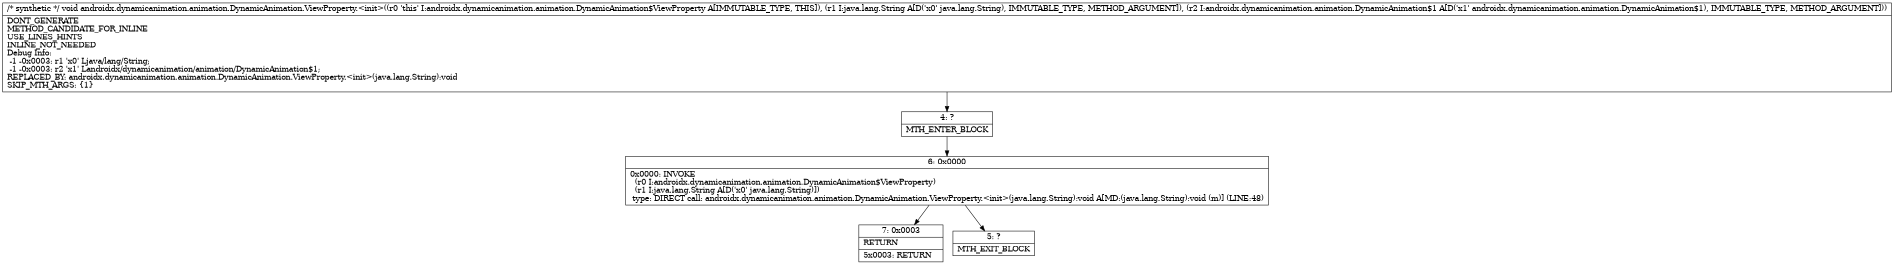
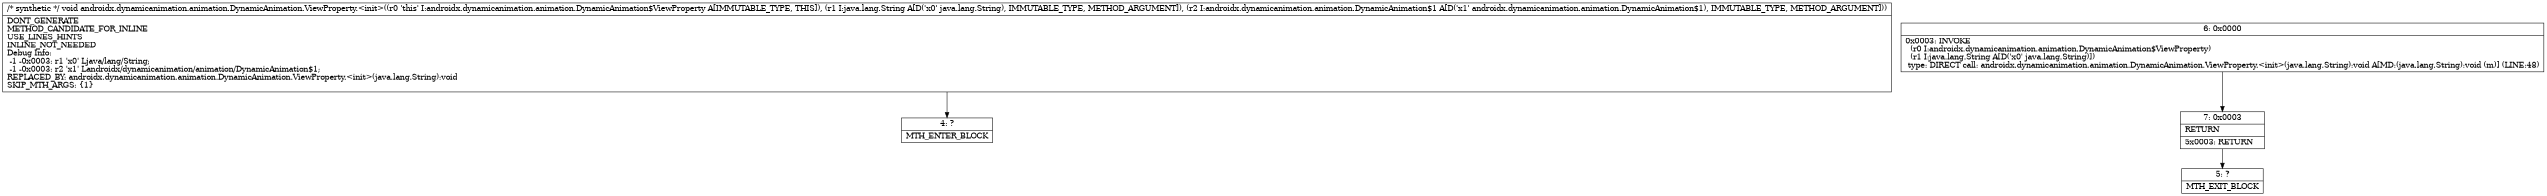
edge "4: ?" -> "6: 0x0000": removed
node "6: 0x0000": text "0x0000: INVOKE" -> "0x0003: INVOKE"
edge "6: 0x0000" -> "5: ?": now "7: 0x0003" -> "5: ?"
